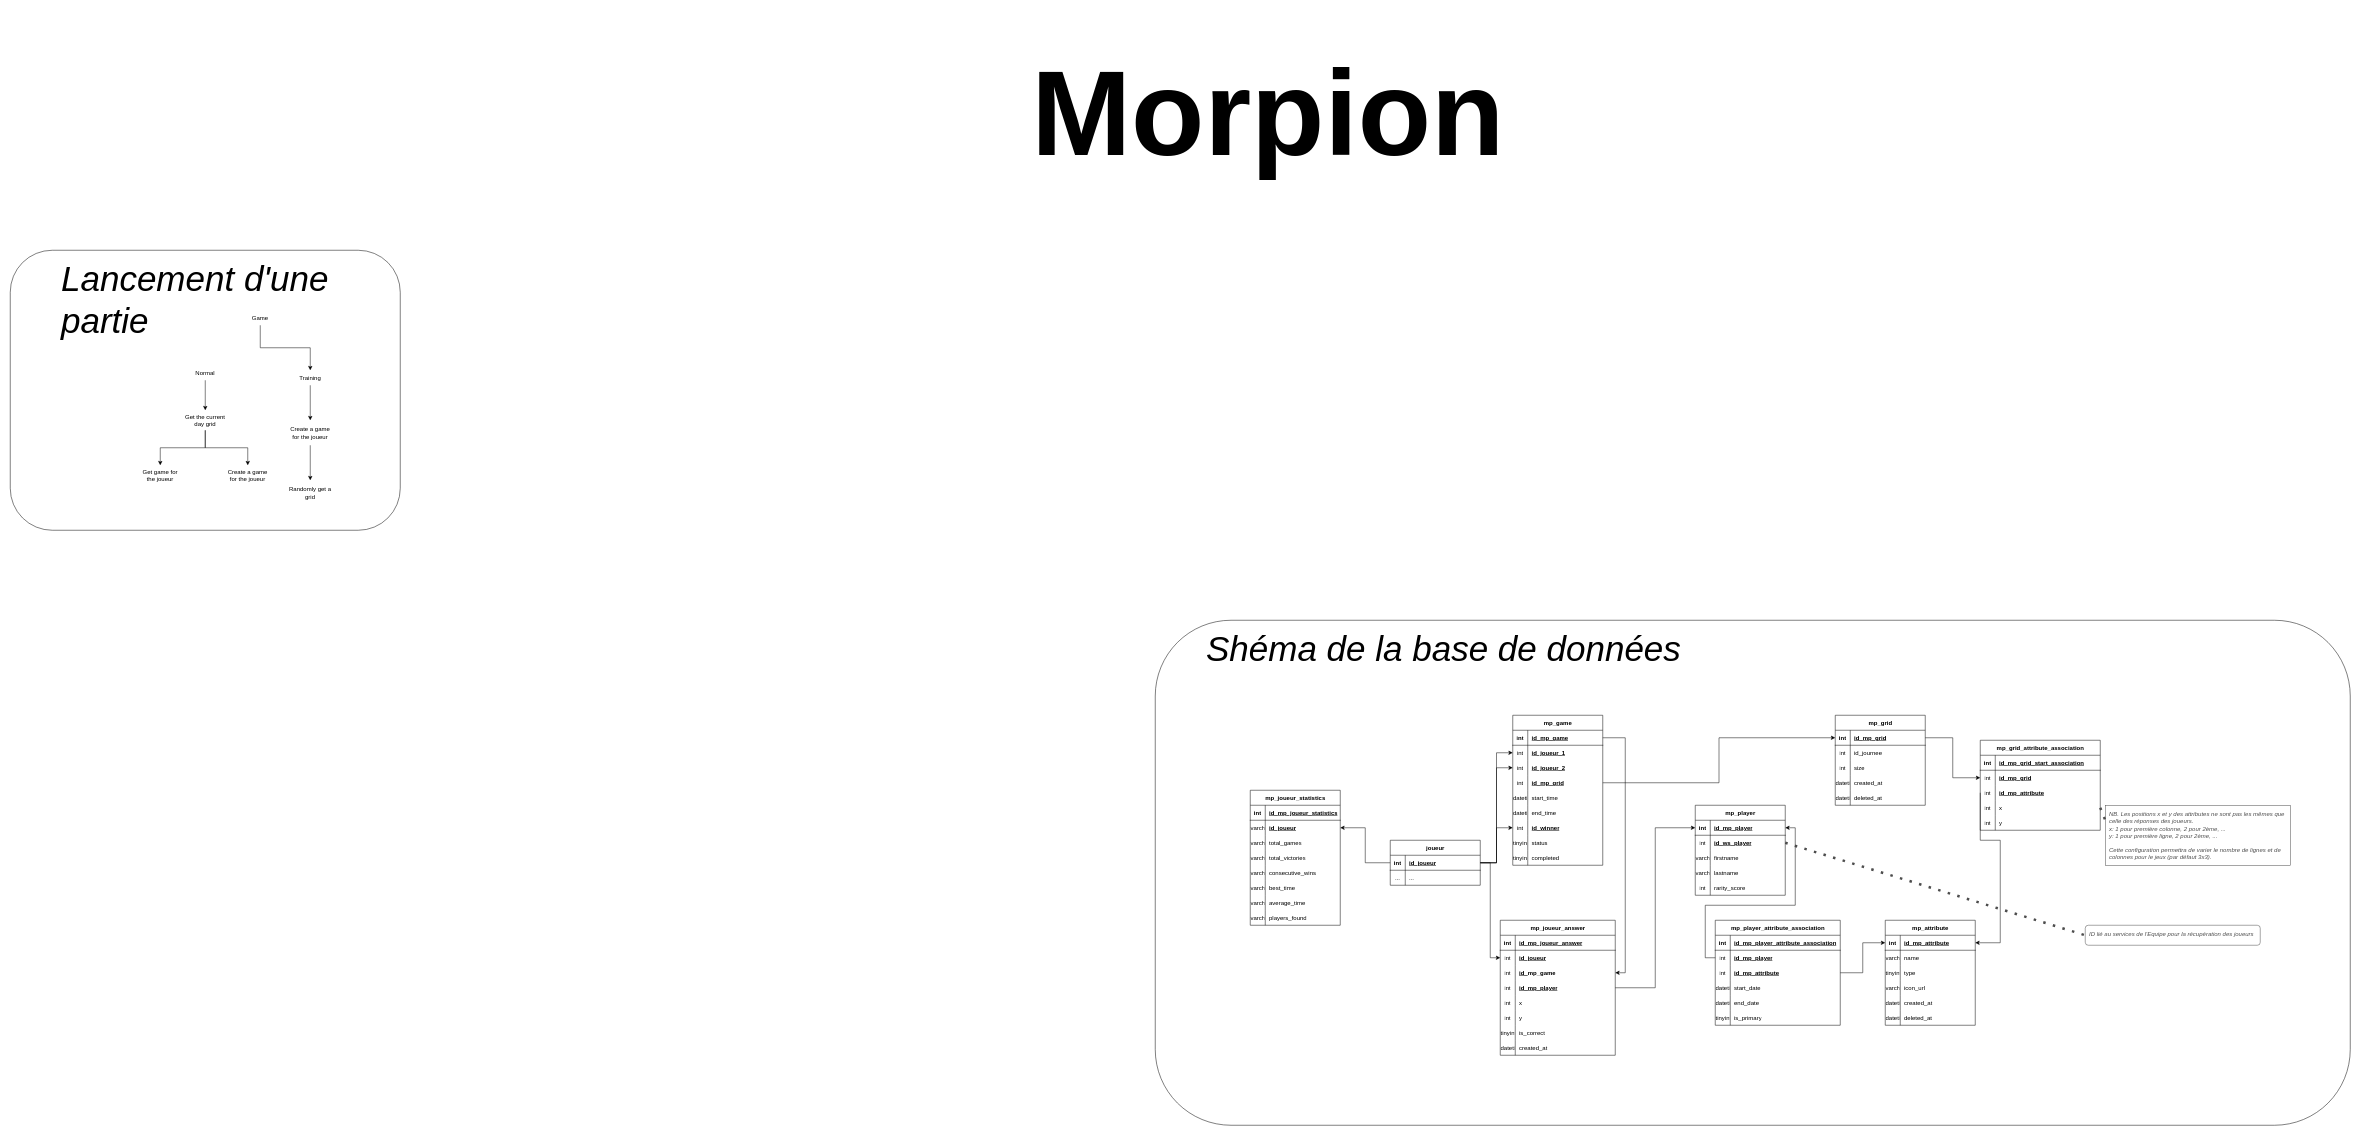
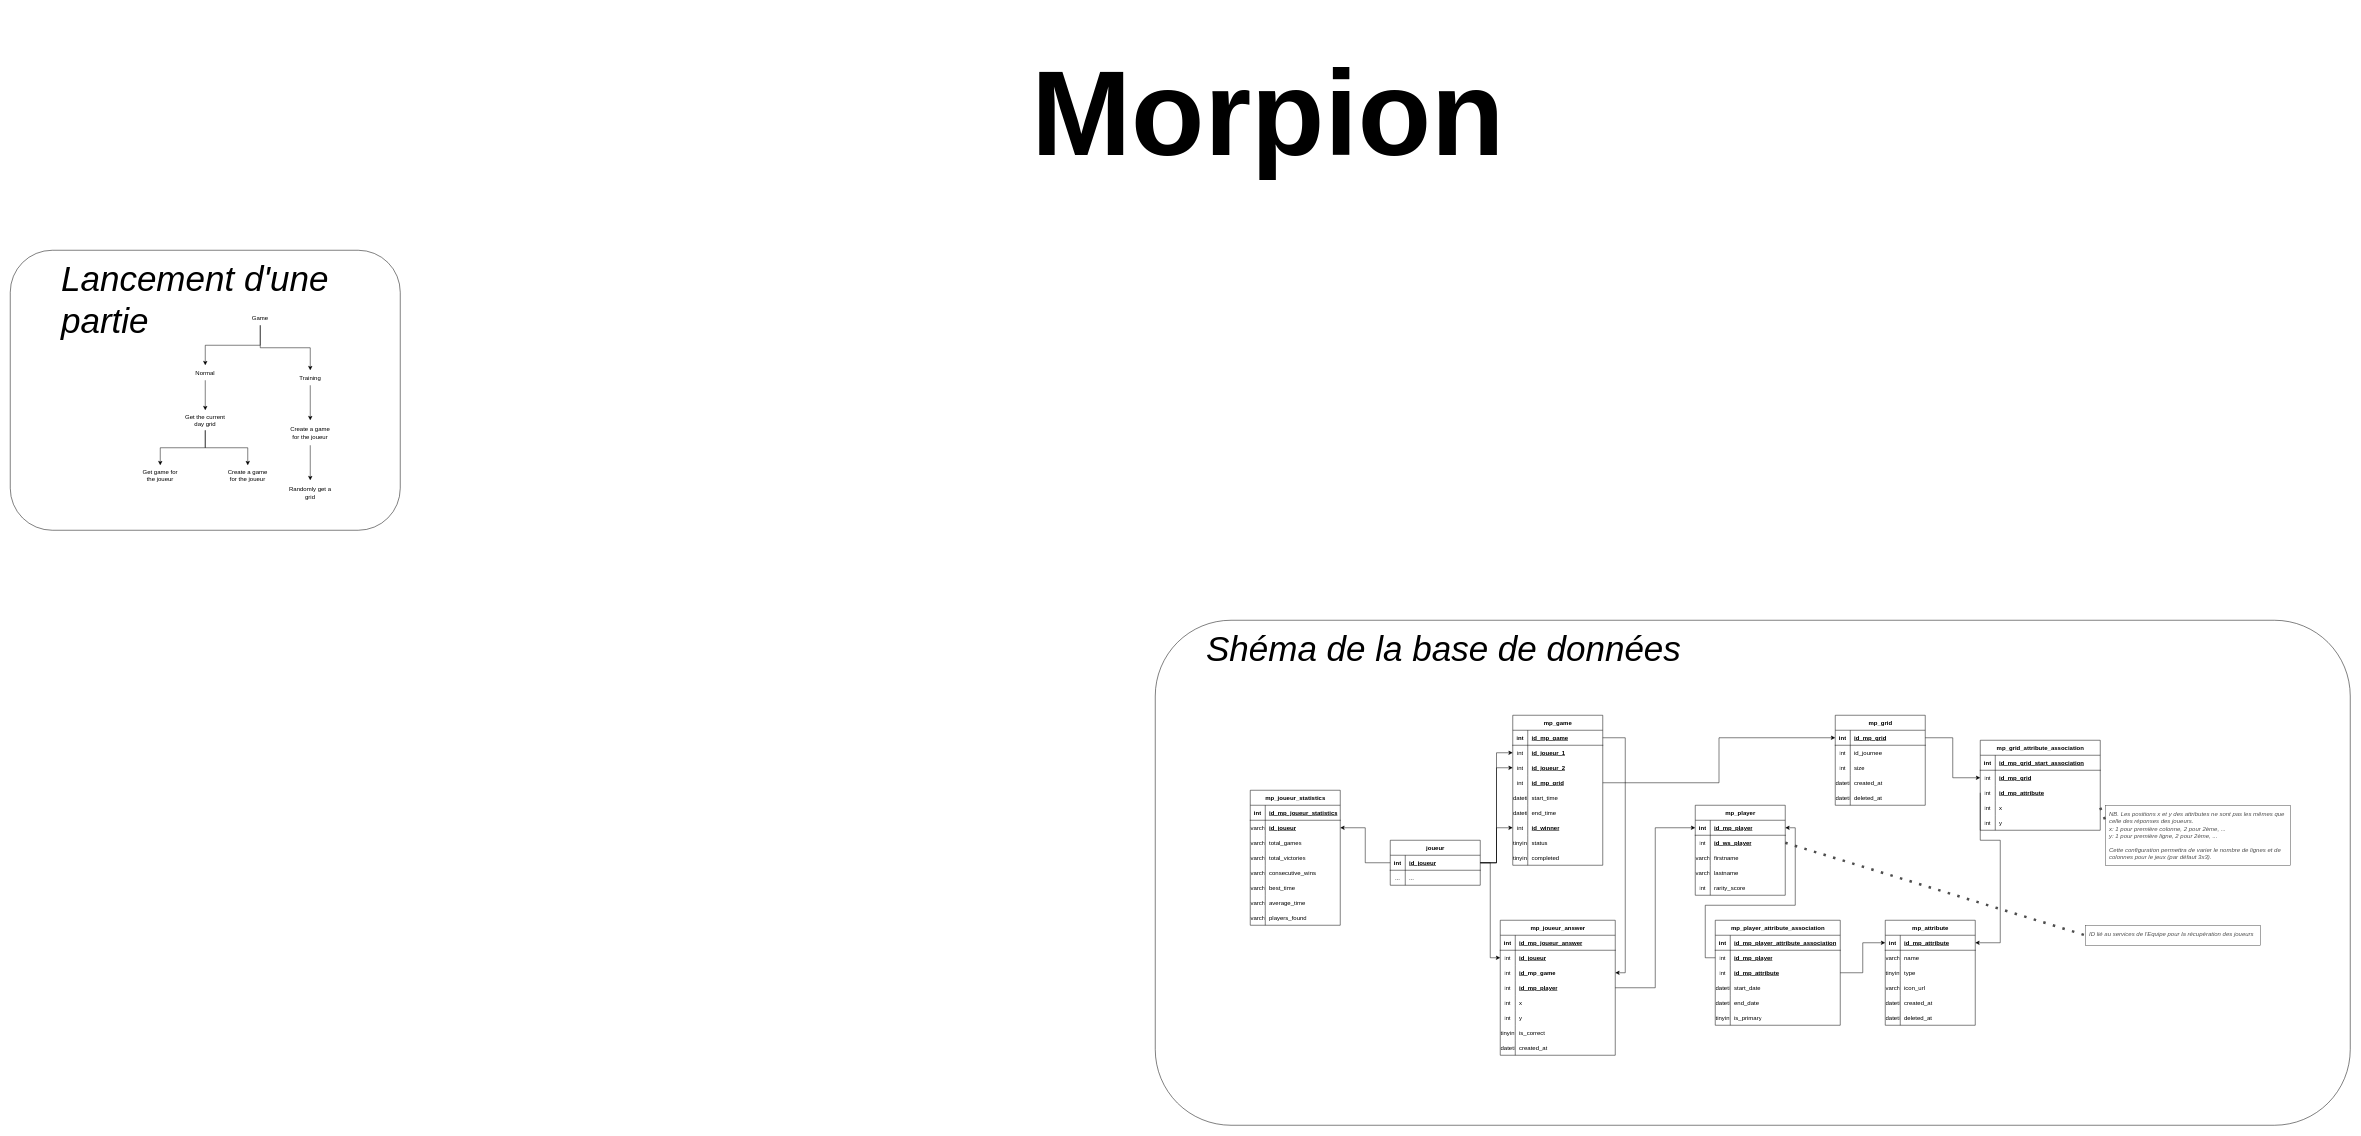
edge "Game" -> "Normal": added
node "ID lié au services de l'Equipe pour la récupération des joueurs": shape rounded rectangle -> rectangle
